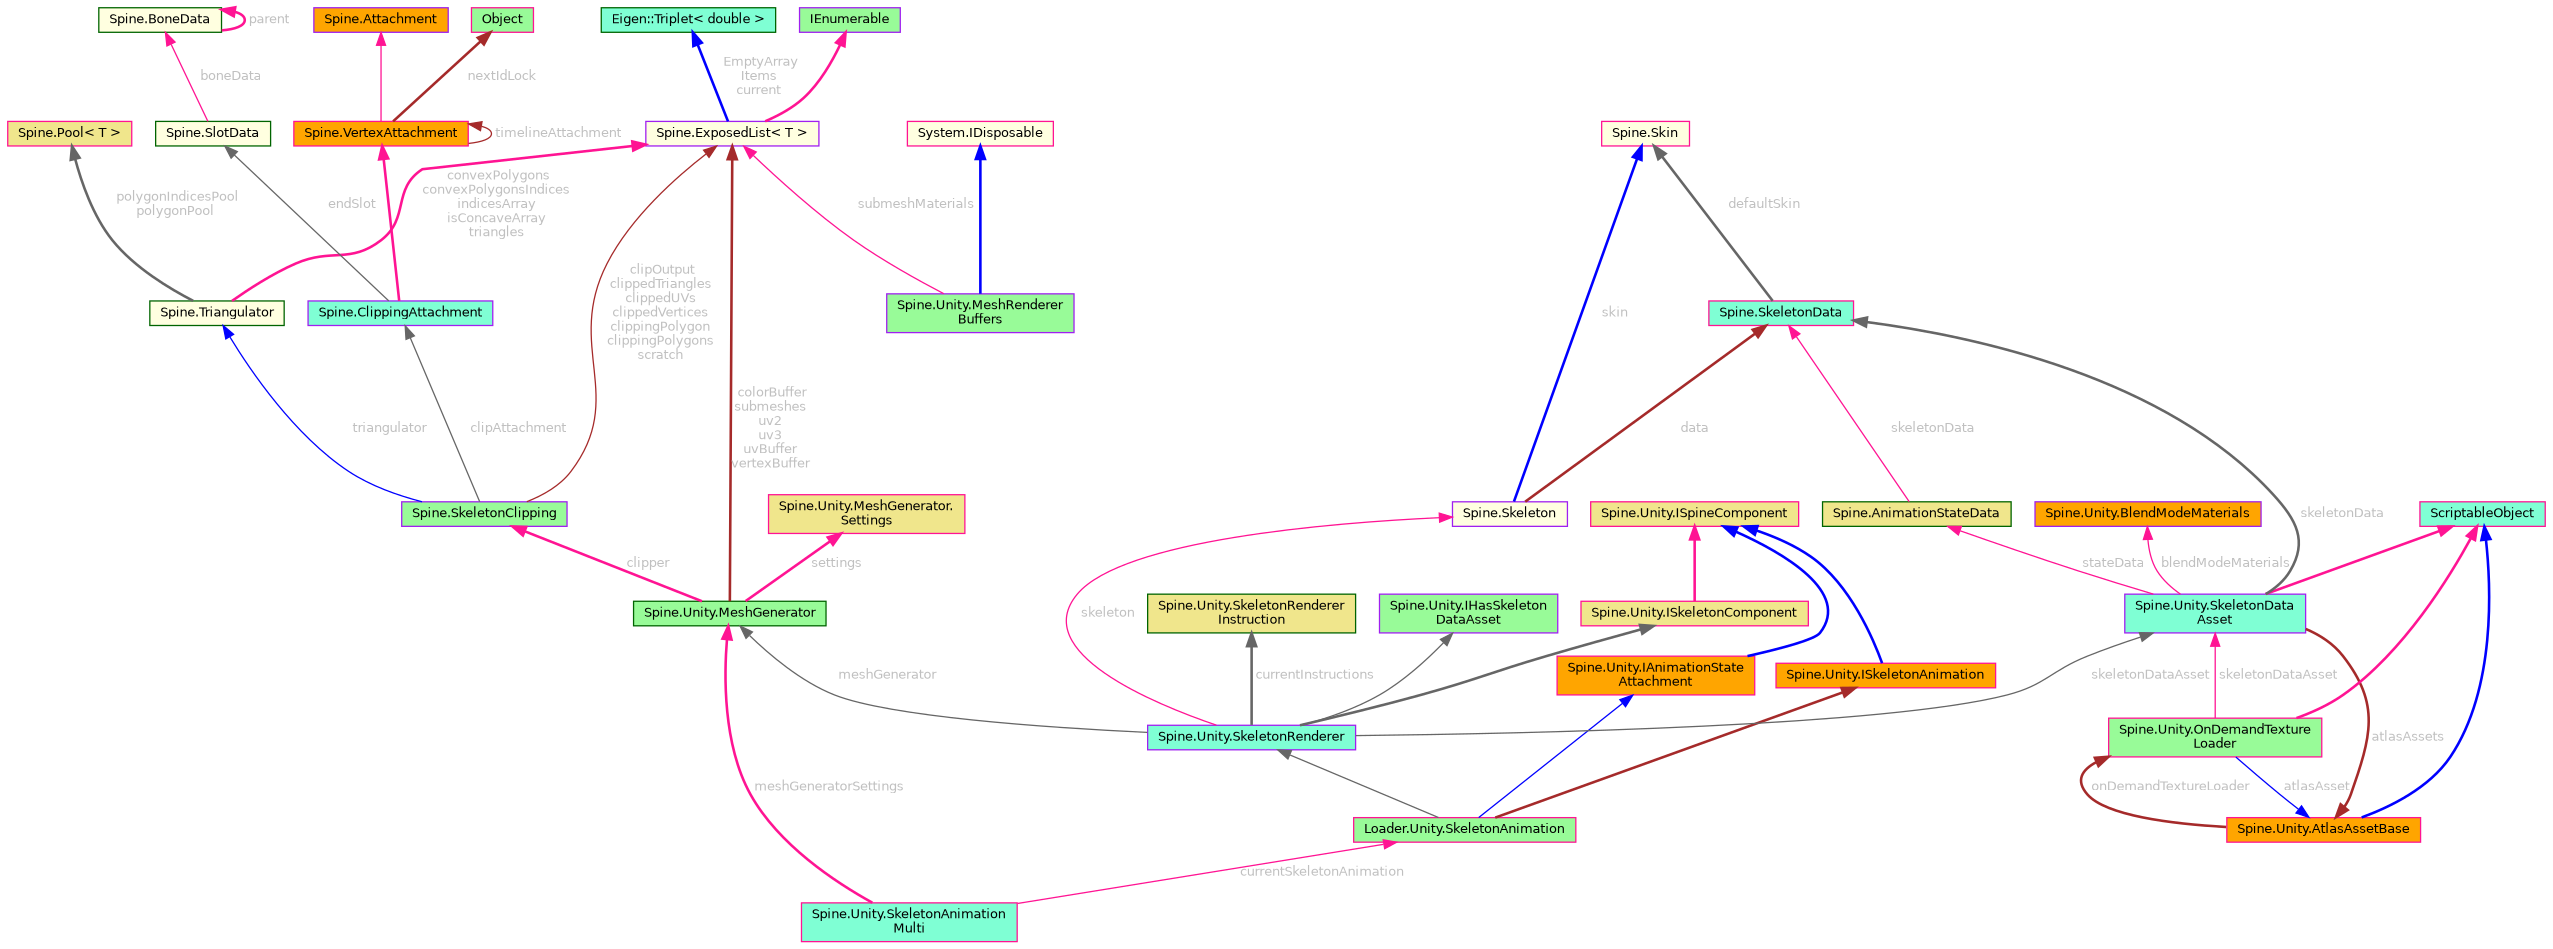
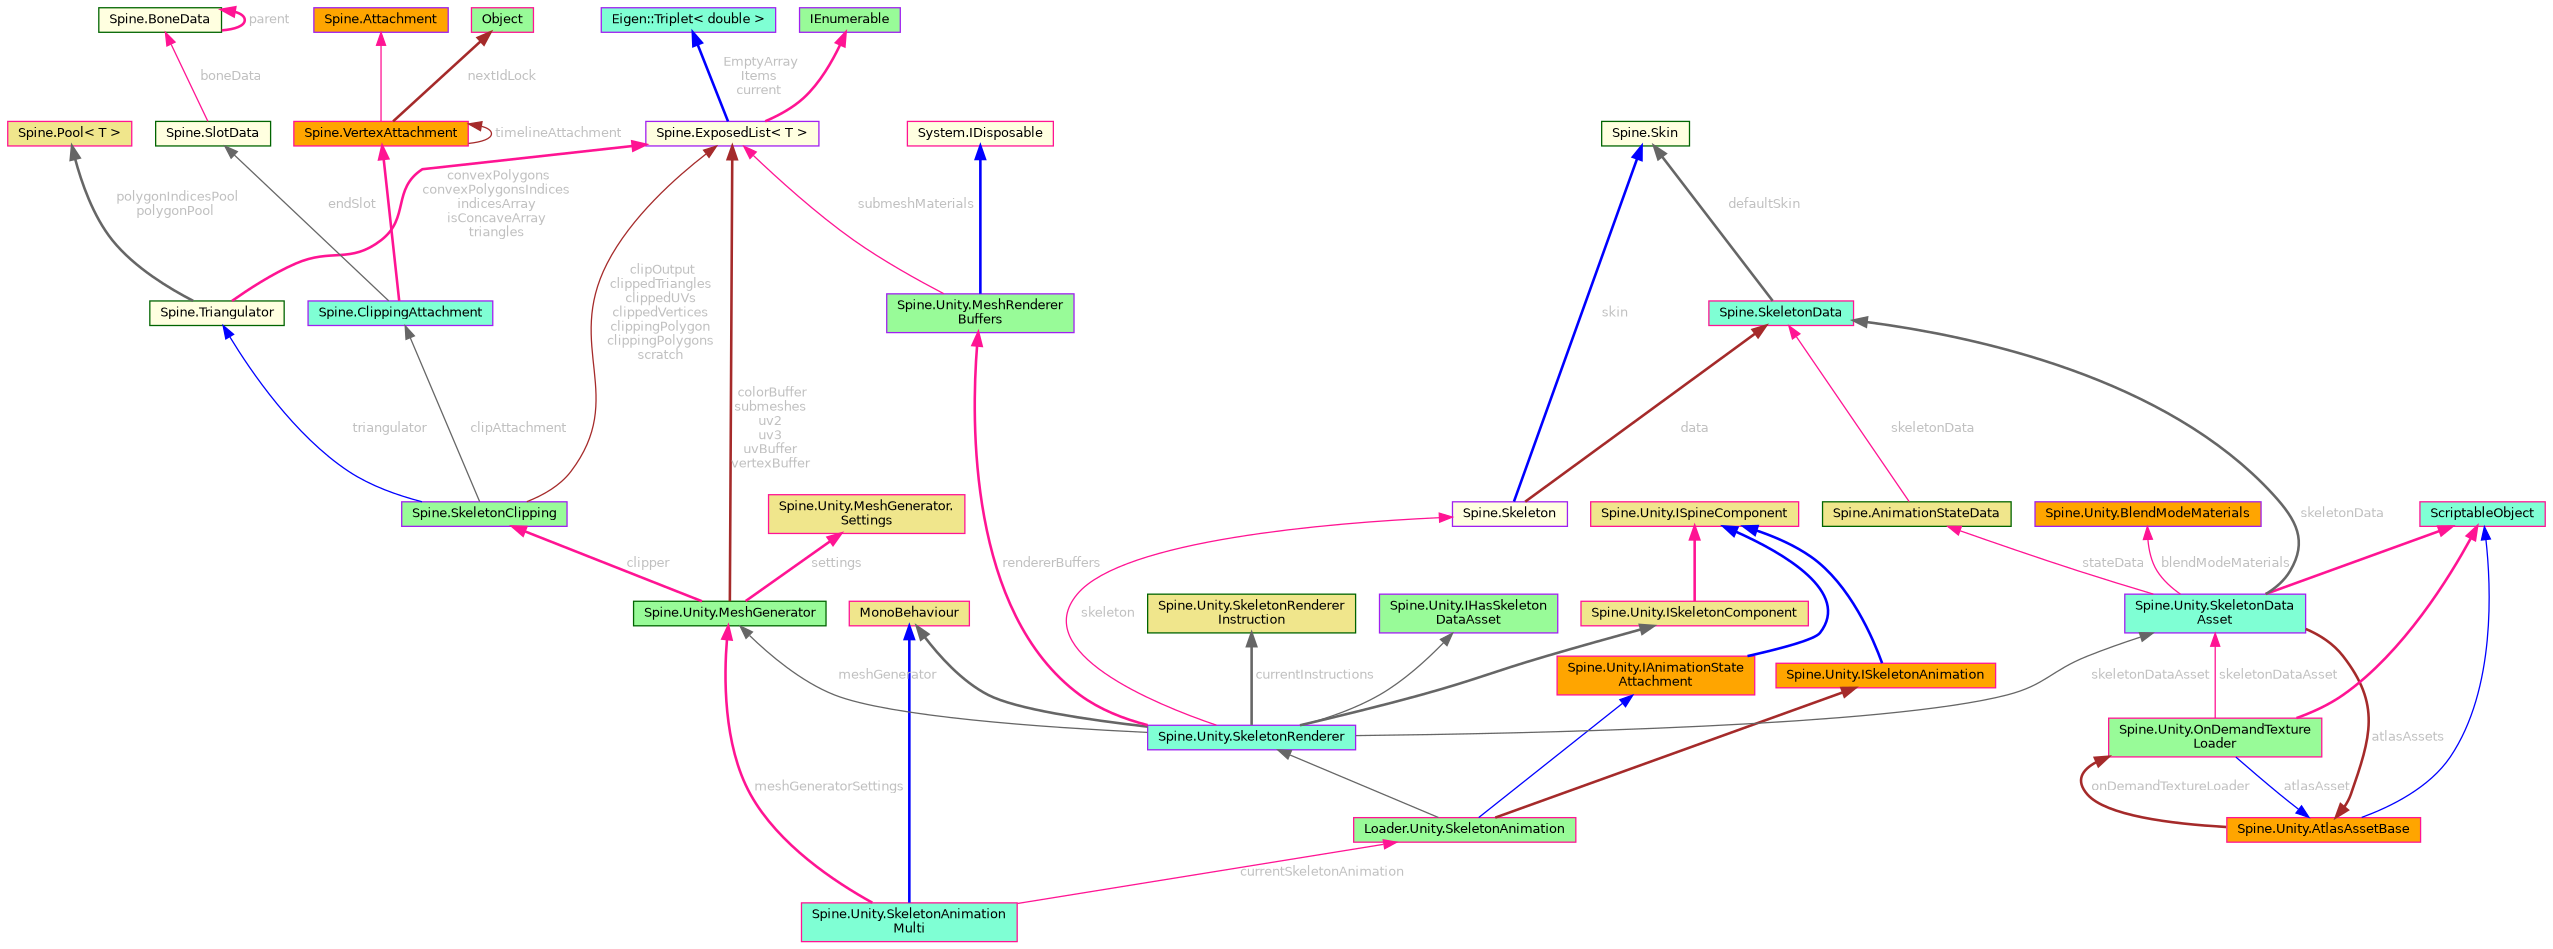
node "Eigen::Triplet< double >": color darkgreen -> purple
node "Spine.Skin": color deeppink -> darkgreen
edge "Spine.Unity.SkeletonRenderer" -> "Spine.Unity.MeshRenderer Buffers": added, label "rendererBuffers"
node "MonoBehaviour": added
edge "Spine.Unity.AtlasAssetBase" -> "ScriptableObject": style bold -> solid
